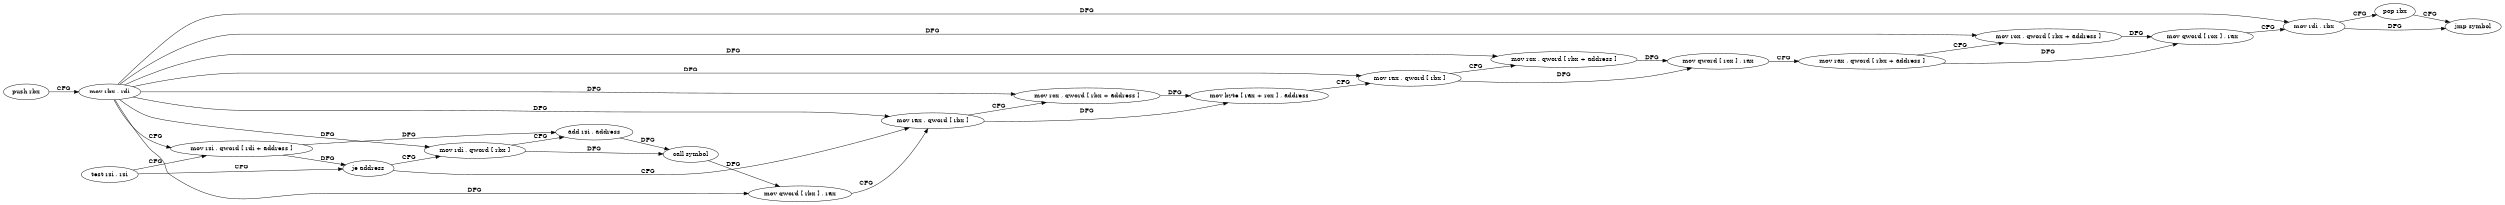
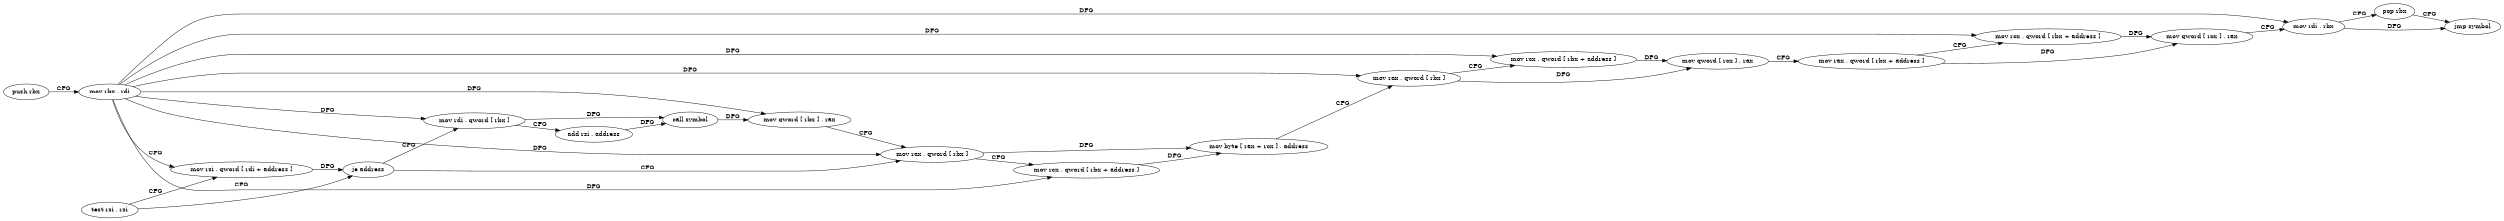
edge "mov rsi , qword [ rdi + address ]" -> "add rsi , address": removed, label "DFG"
